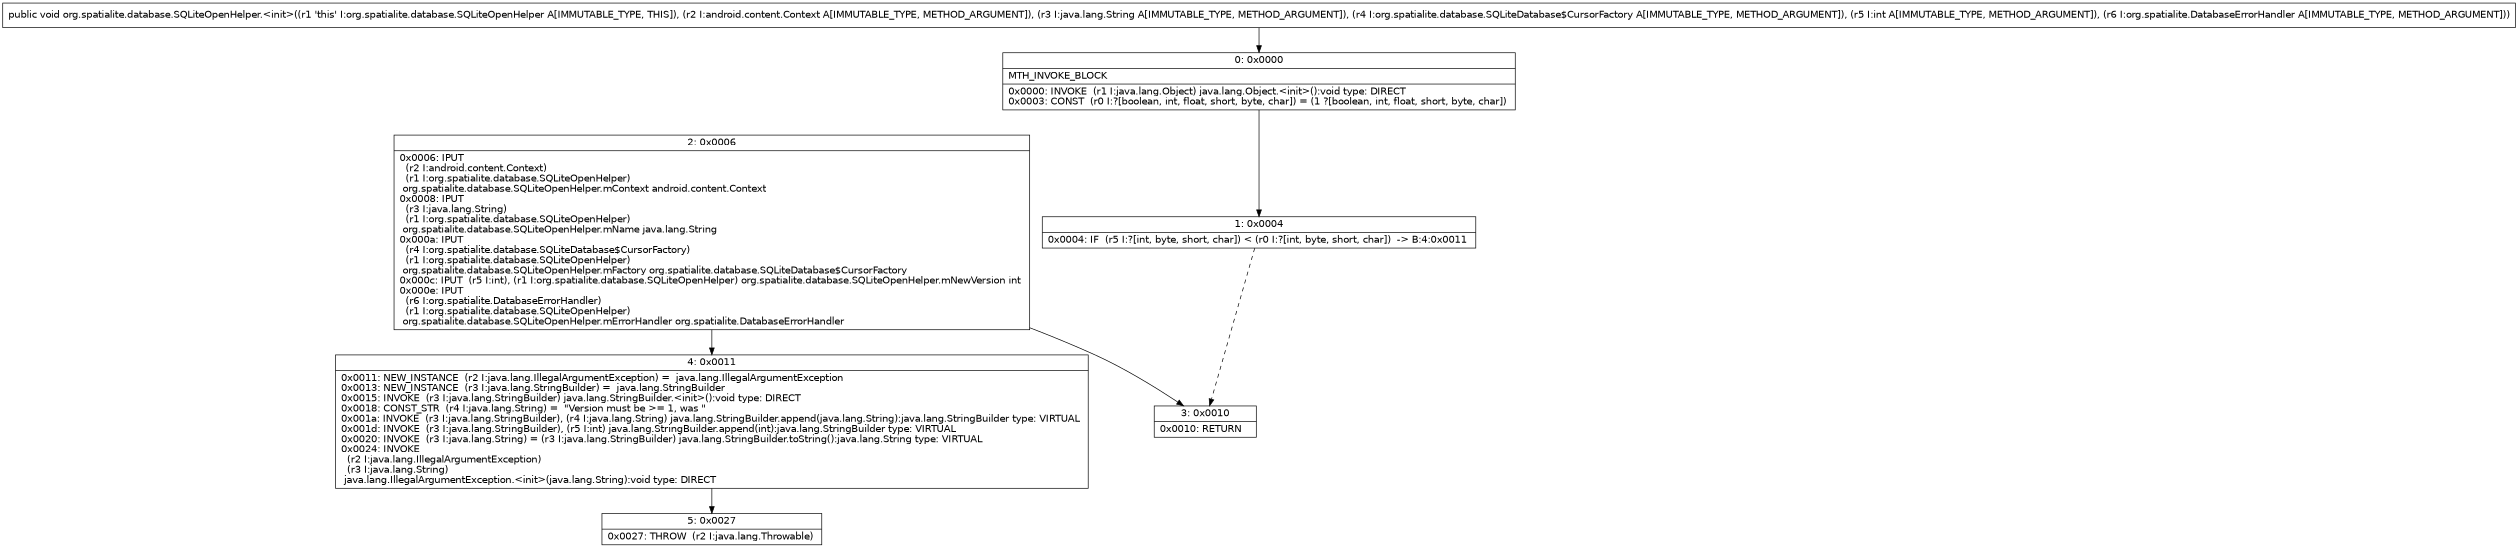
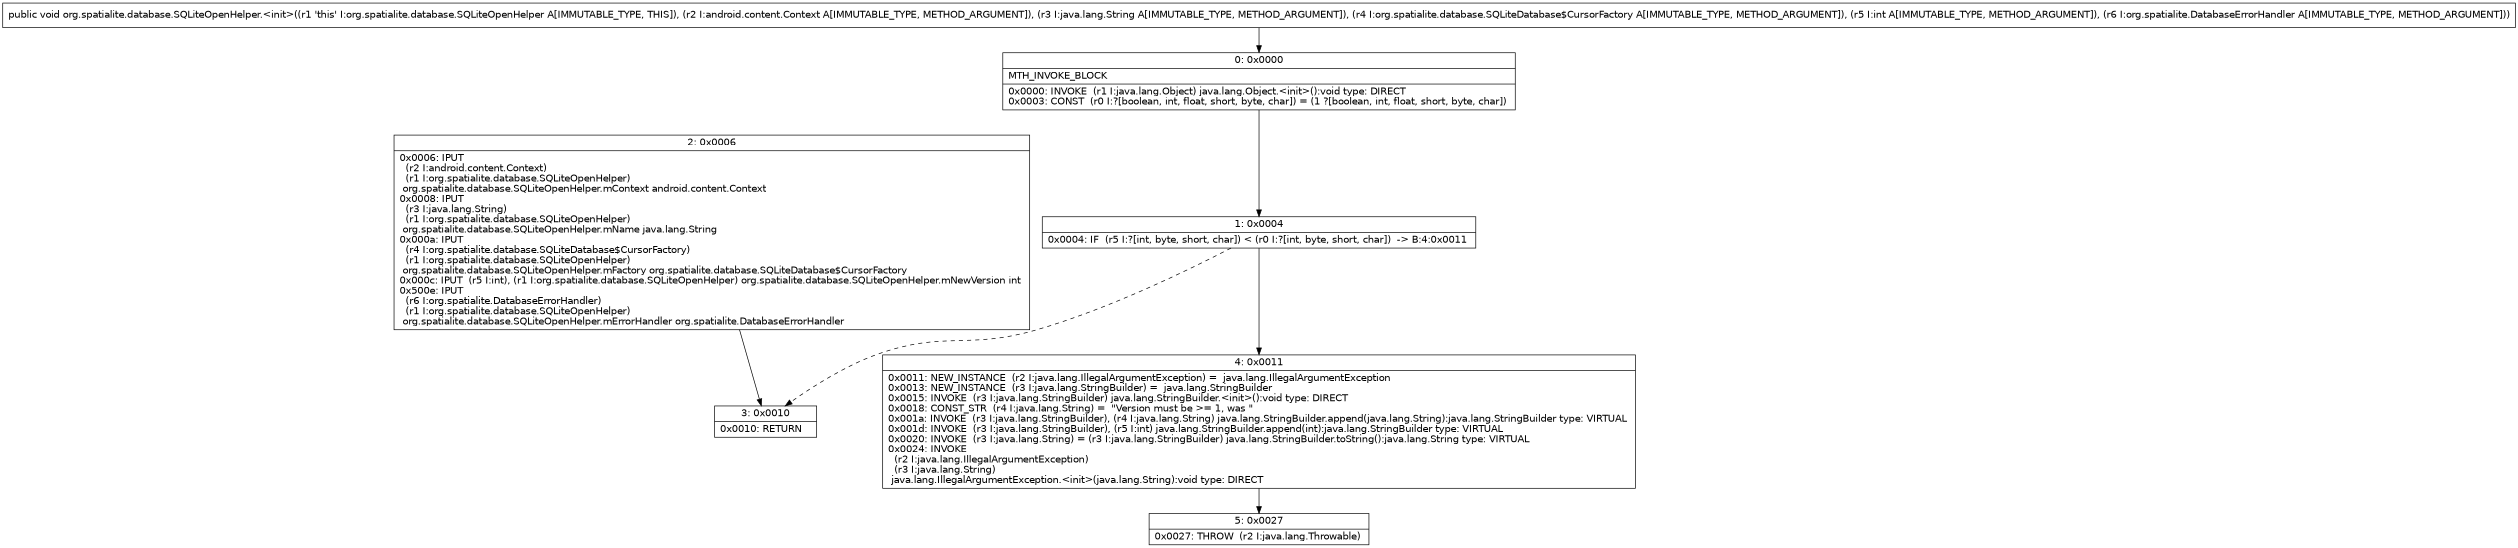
node "2: 0x0006": text "0x000e: IPUT" -> "0x500e: IPUT"
edge "2: 0x0006" -> "4: 0x0011": now "1: 0x0004" -> "4: 0x0011"
